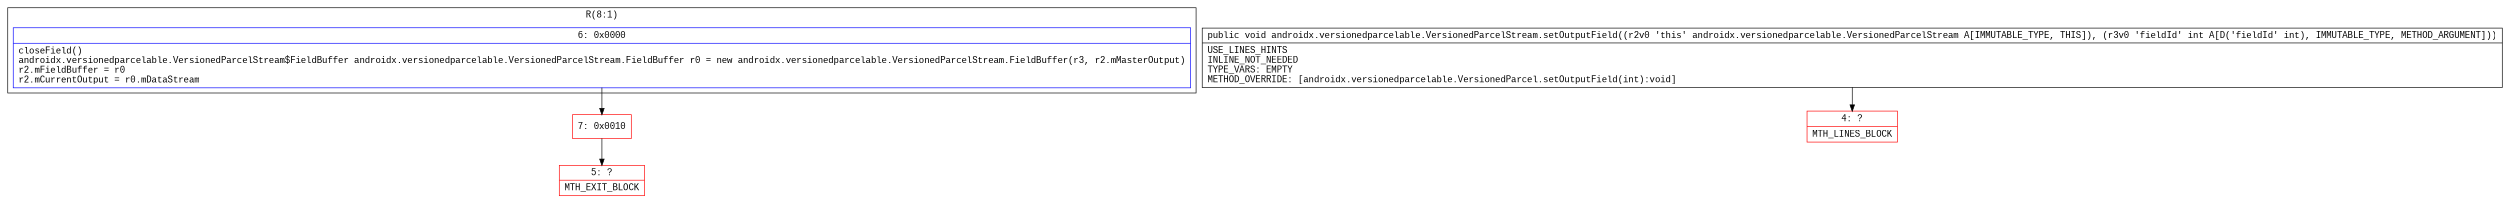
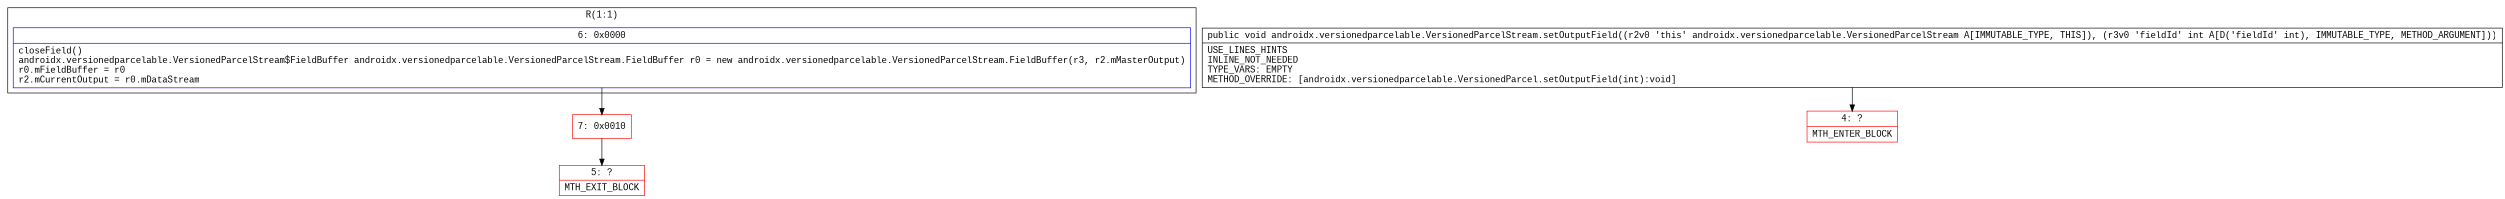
cluster "R(8:1)": label "R(8:1)" -> "R(1:1)"
node "6: 0x0000": text "r2.mFieldBuffer = r0" -> "r0.mFieldBuffer = r0"
node "4: ?": text "MTH_LINES_BLOCK" -> "MTH_ENTER_BLOCK"
